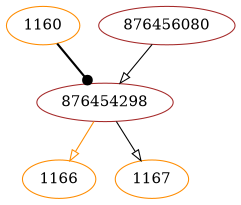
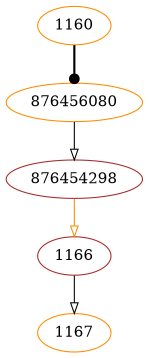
node "876456080": color brown -> darkorange
edge "1160" -> "876454298": now "1160" -> "876456080"
edge "876454298" -> "1167": now "1166" -> "1167"
node "1166": color darkorange -> brown
